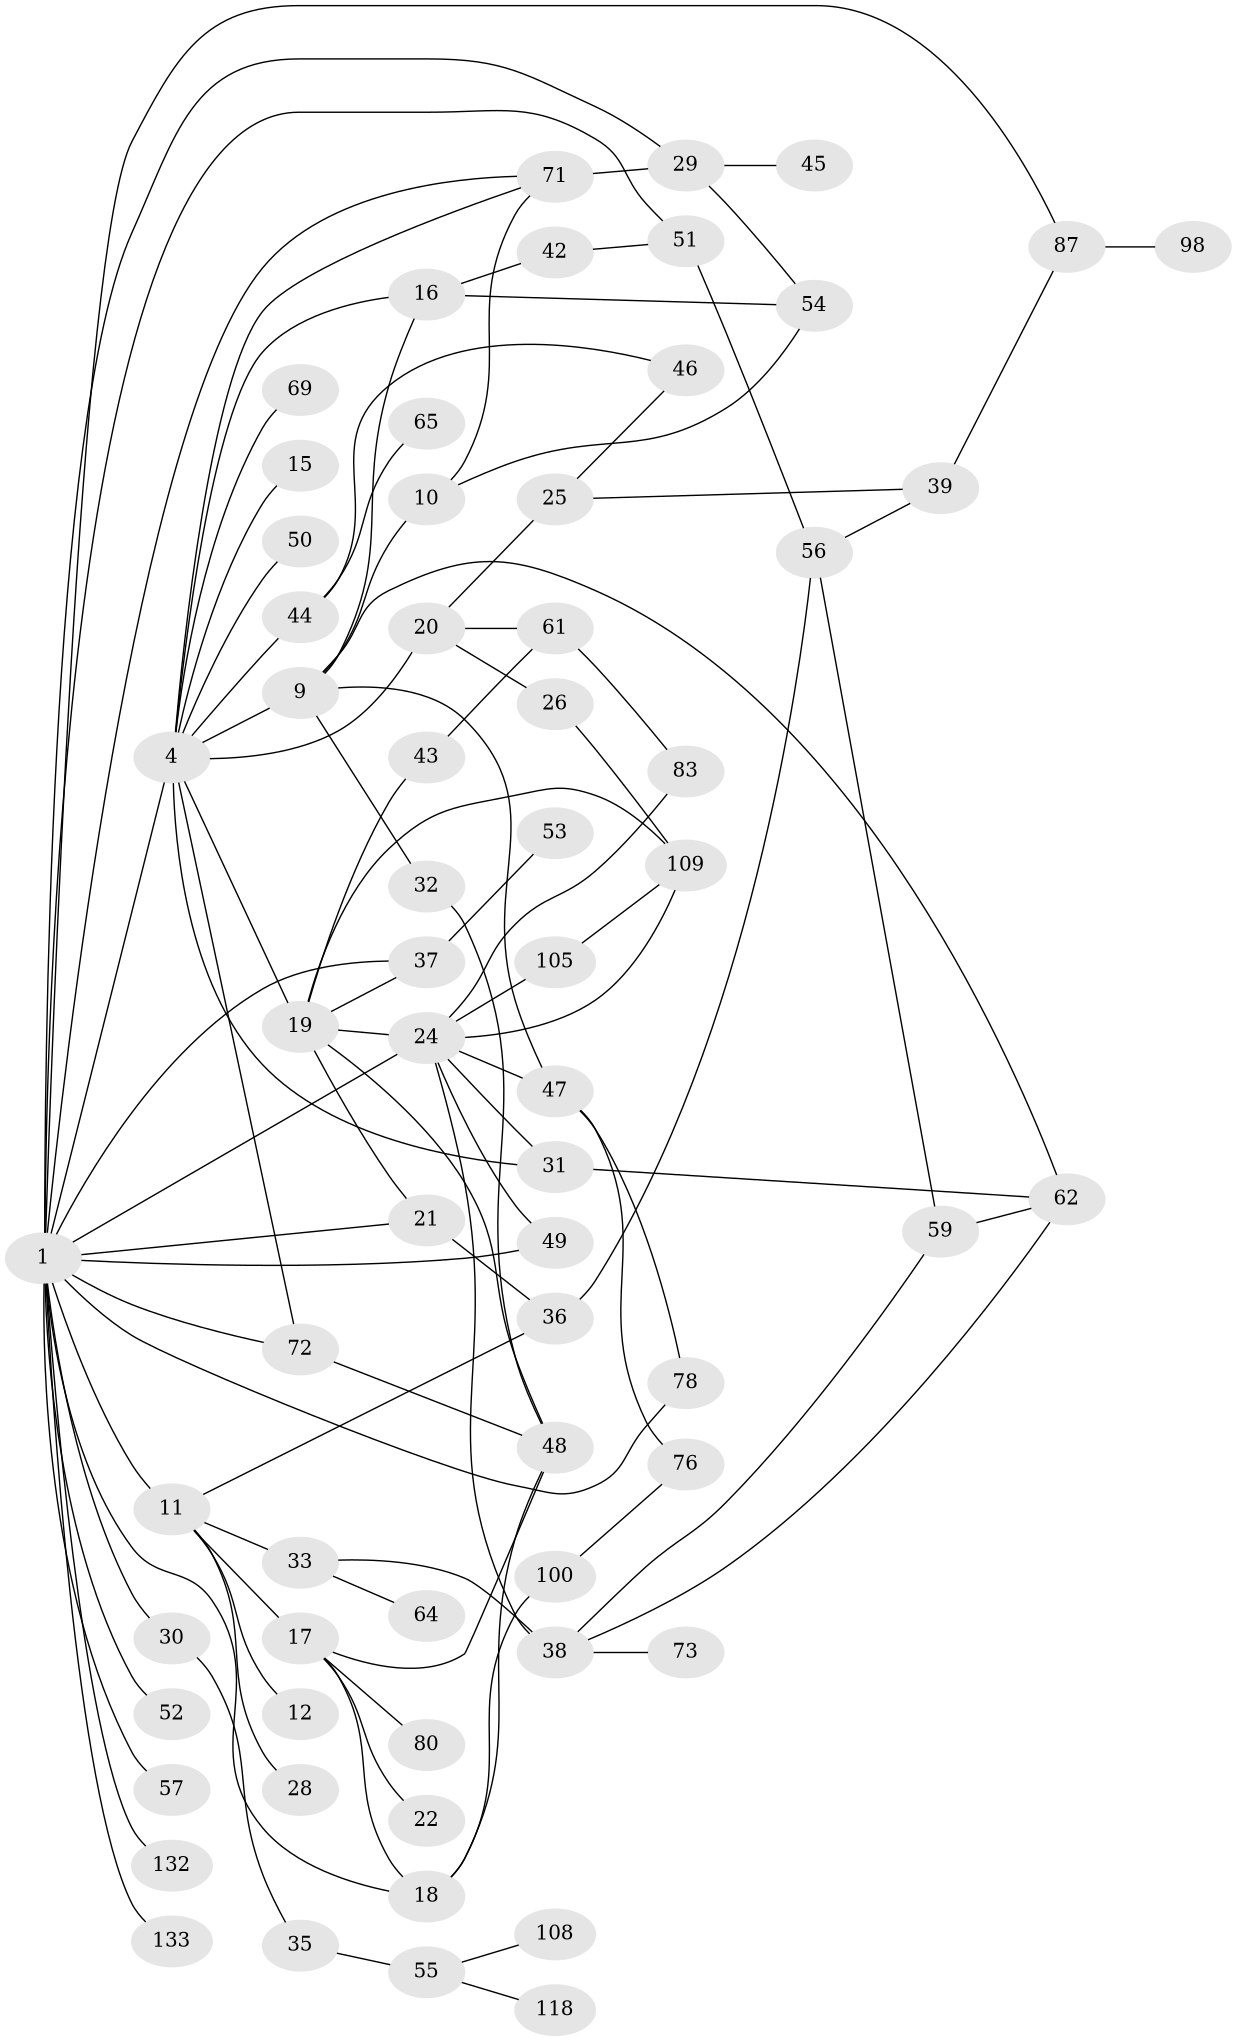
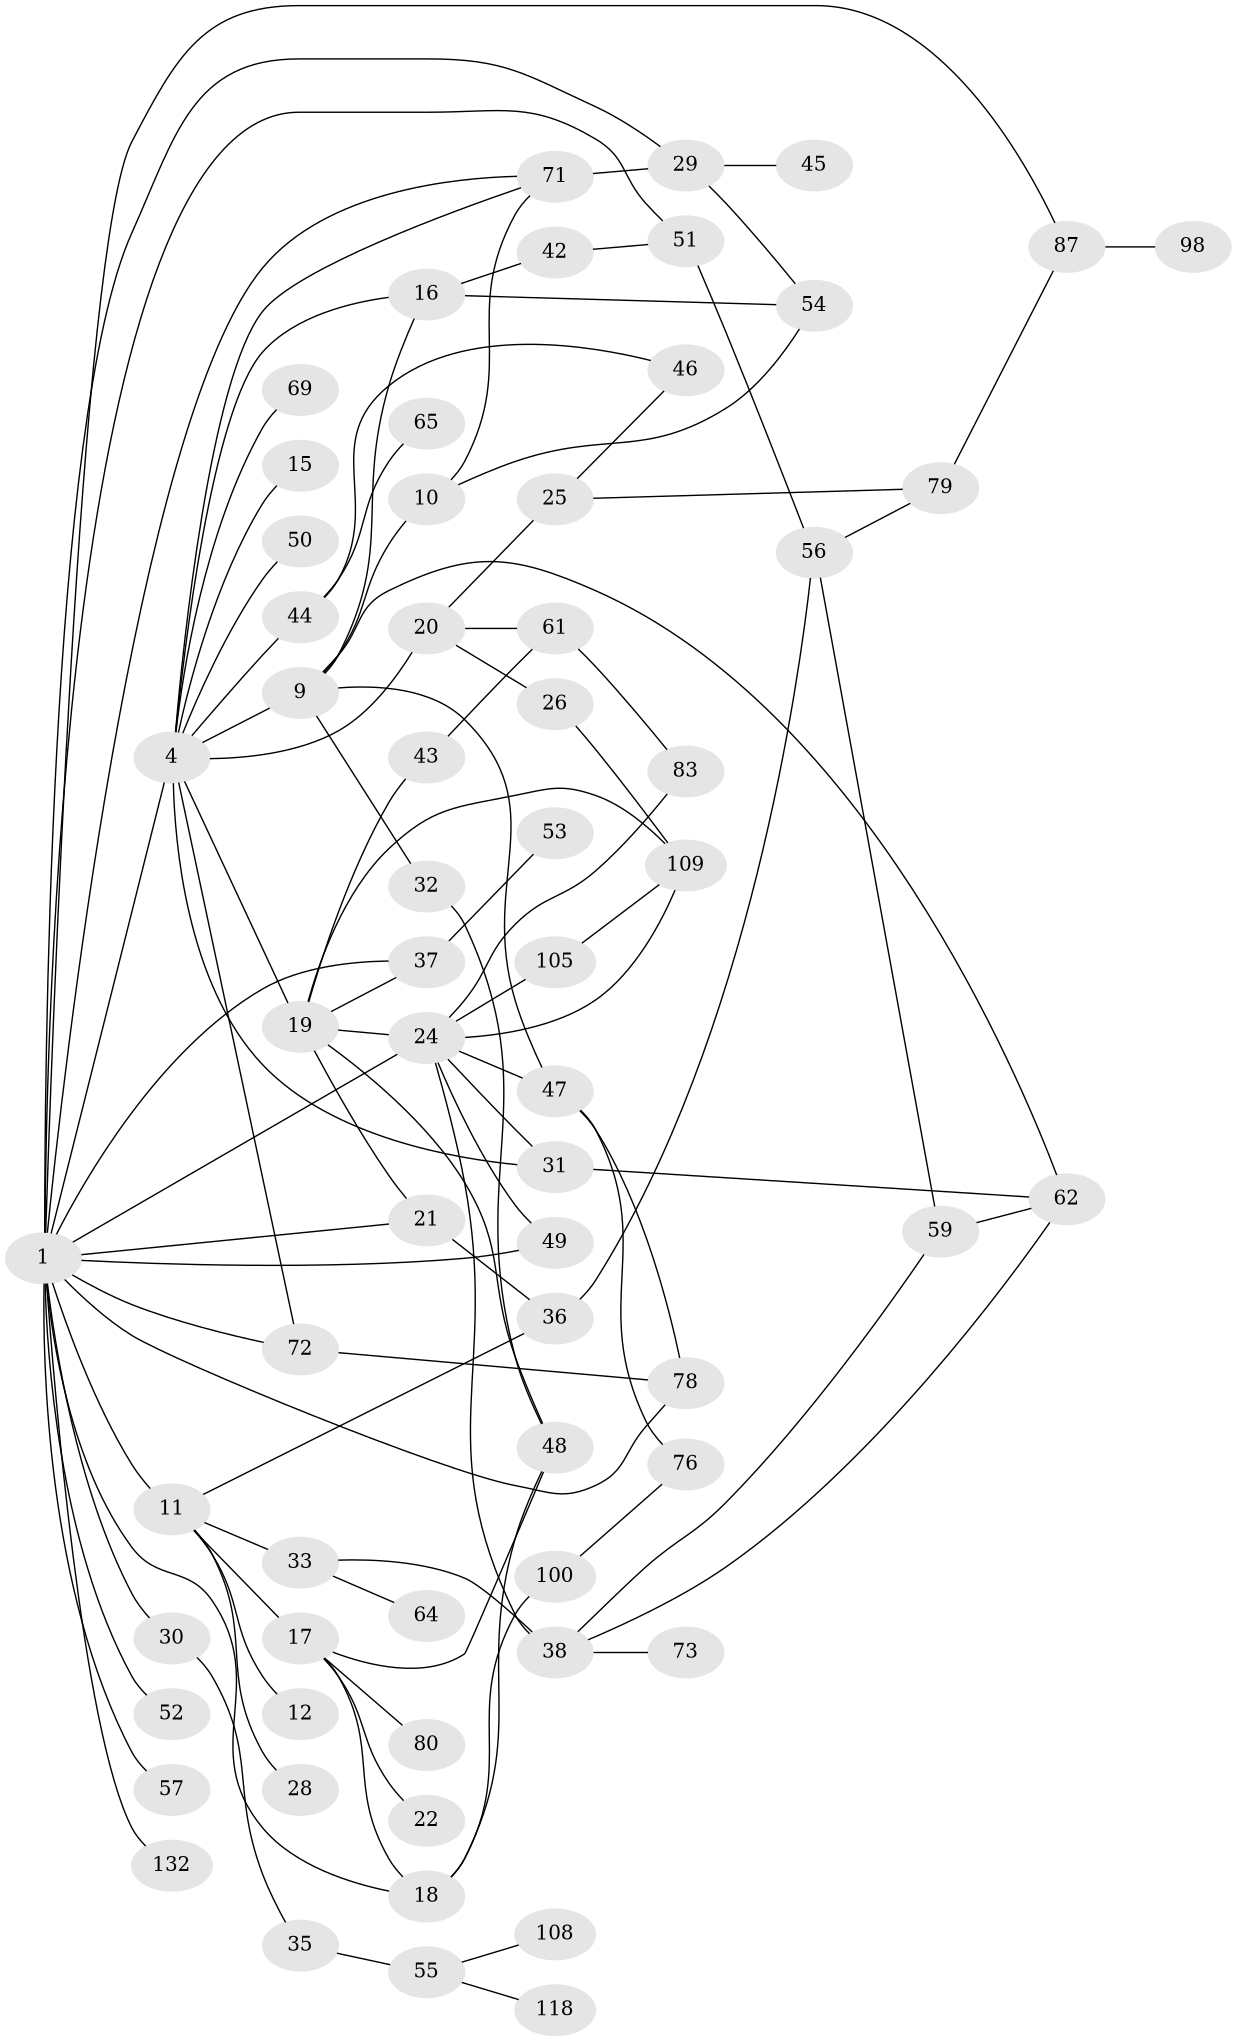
node "39": label "39" -> "79"
edge "72" -- "48": now "72" -- "78"
node "133": removed
